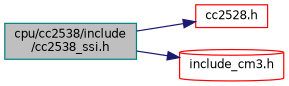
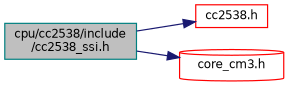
node "cc2528.h": label "cc2528.h" -> "cc2538.h"
node "include_cm3.h": label "include_cm3.h" -> "core_cm3.h"
